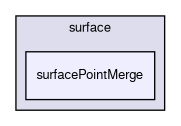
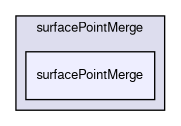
cluster "surface": label "surface" -> "surfacePointMerge"
